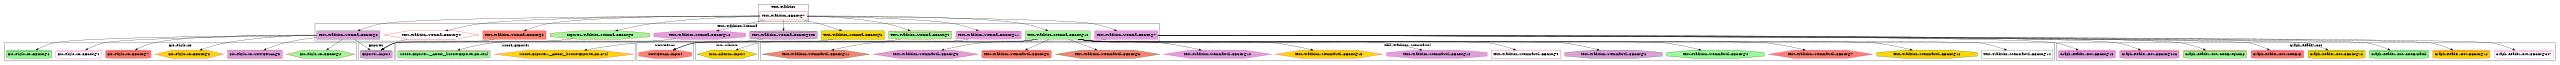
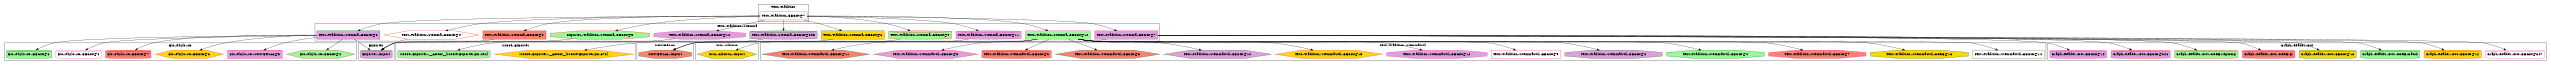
node "UNIVERSAL::import": color red -> darkgreen
node "Text::Tradition::StemmaUtil::BEGIN@10": color deeppink -> darkgreen
node "Text::Tradition::StemmaUtil::BEGIN@7": shape hexagon -> octagon
node "Text::Tradition::StemmaUtil::BEGIN@13": label "Text::Tradition::StemmaUtil::BEGIN@13" -> "Text::Tradition::StemmaUtil::CORE@13"
